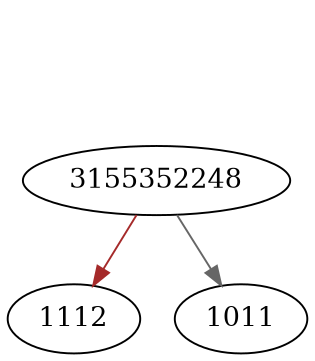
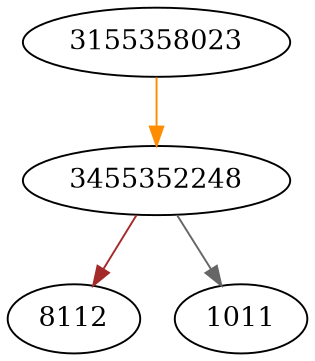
node "3155358023": added
node "3155352248": label "3155352248" -> "3455352248"
node "1112": label "1112" -> "8112"
